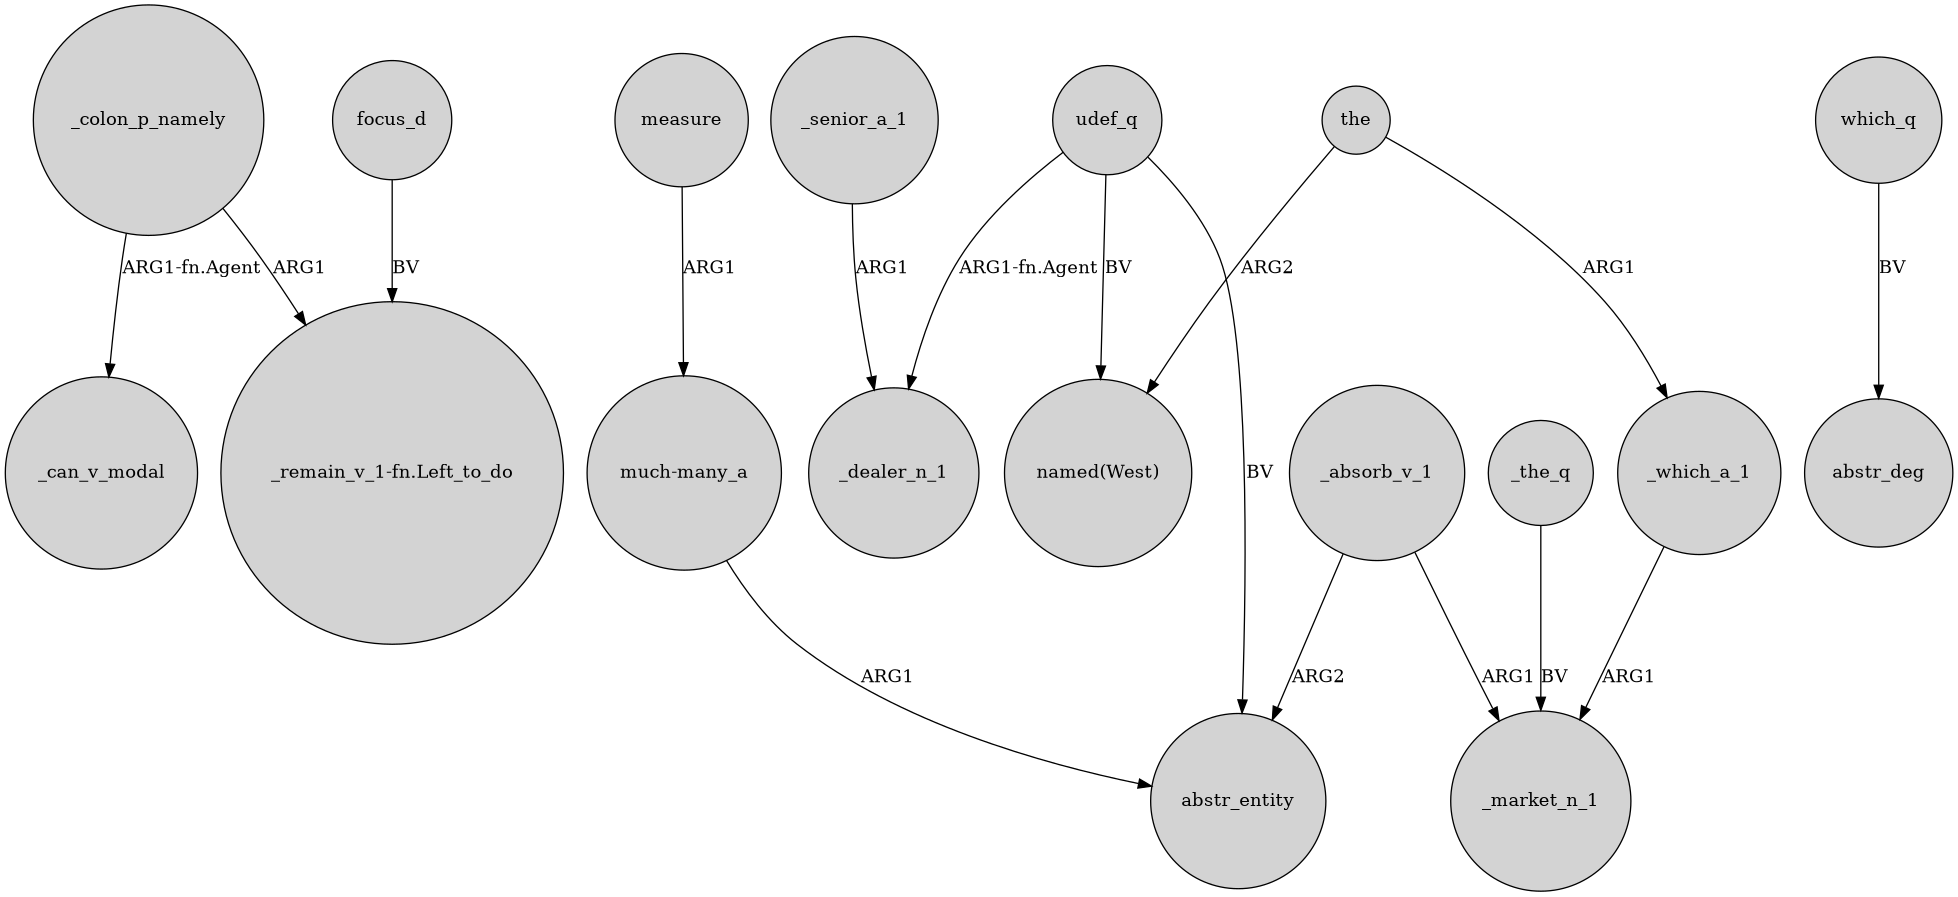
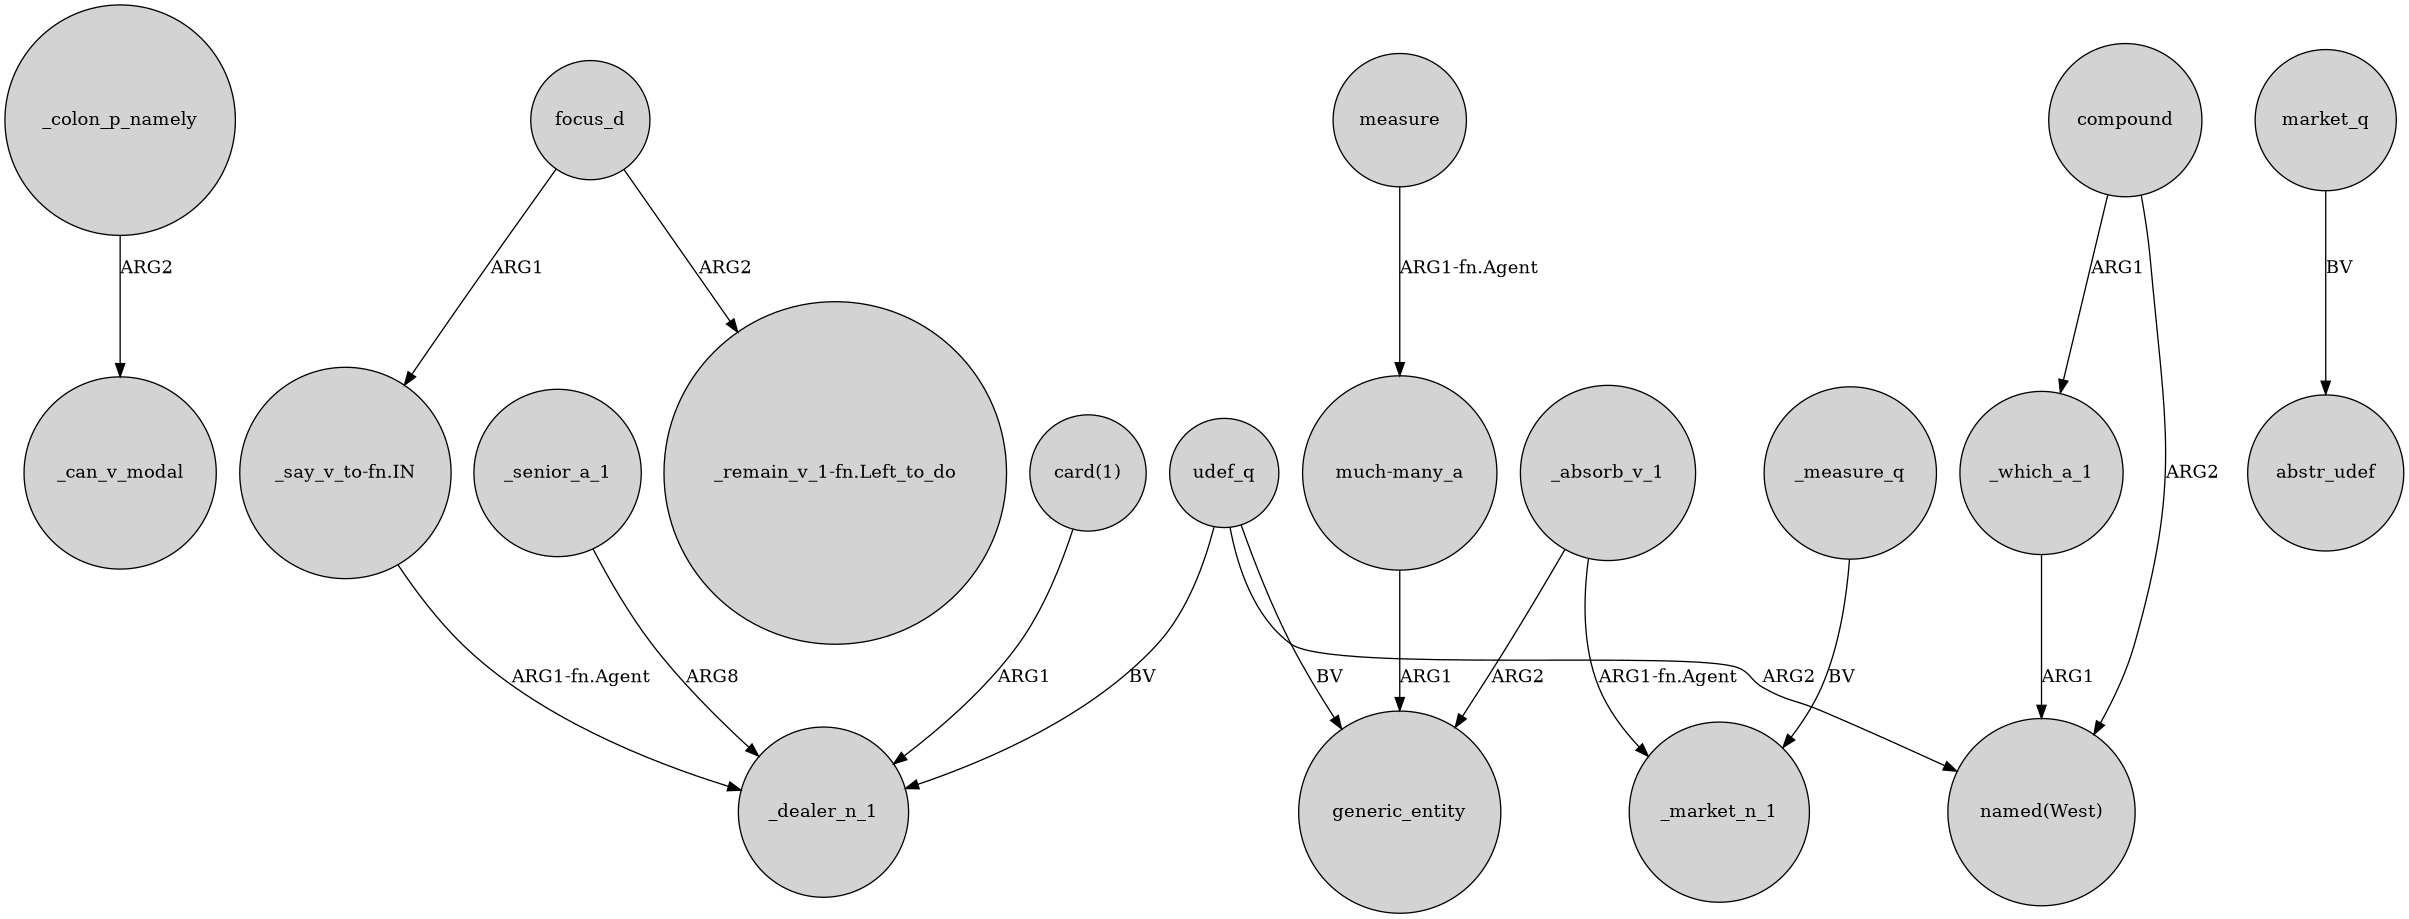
node "the": label "the" -> "compound"
node "which_q": label "which_q" -> "market_q"
edge "_colon_p_namely" -> "_remain_v_1-fn.Left_to_do": removed, label "ARG1"
edge "_colon_p_namely" -> "_can_v_modal": label "ARG1-fn.Agent" -> "ARG2"
edge "focus_d" -> "_remain_v_1-fn.Left_to_do": label "BV" -> "ARG2"
edge "measure" -> "much-many_a": label "ARG1" -> "ARG1-fn.Agent"
edge "_senior_a_1" -> "_dealer_n_1": label "ARG1" -> "ARG8"
edge "udef_q" -> "_dealer_n_1": label "ARG1-fn.Agent" -> "BV"
edge "udef_q" -> "named(West)": label "BV" -> "ARG2"
node "_say_v_to-fn.IN": added
node "card(1)": added
node "_the_q": label "_the_q" -> "_measure_q"
node "abstr_deg": label "abstr_deg" -> "abstr_udef"
edge "_which_a_1" -> "_market_n_1": now "_which_a_1" -> "named(West)"
edge "_absorb_v_1" -> "_market_n_1": label "ARG1" -> "ARG1-fn.Agent"
node "abstr_entity": label "abstr_entity" -> "generic_entity"
